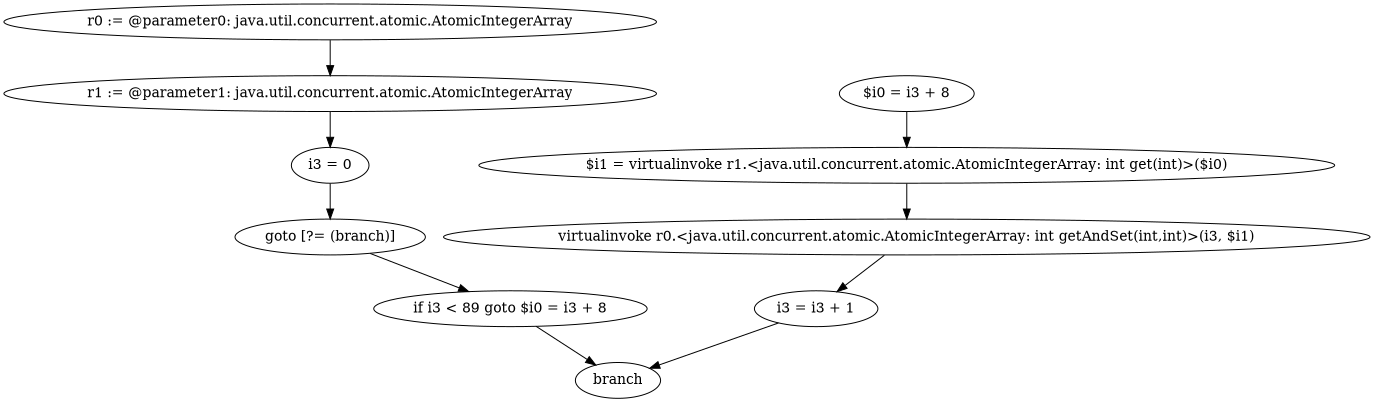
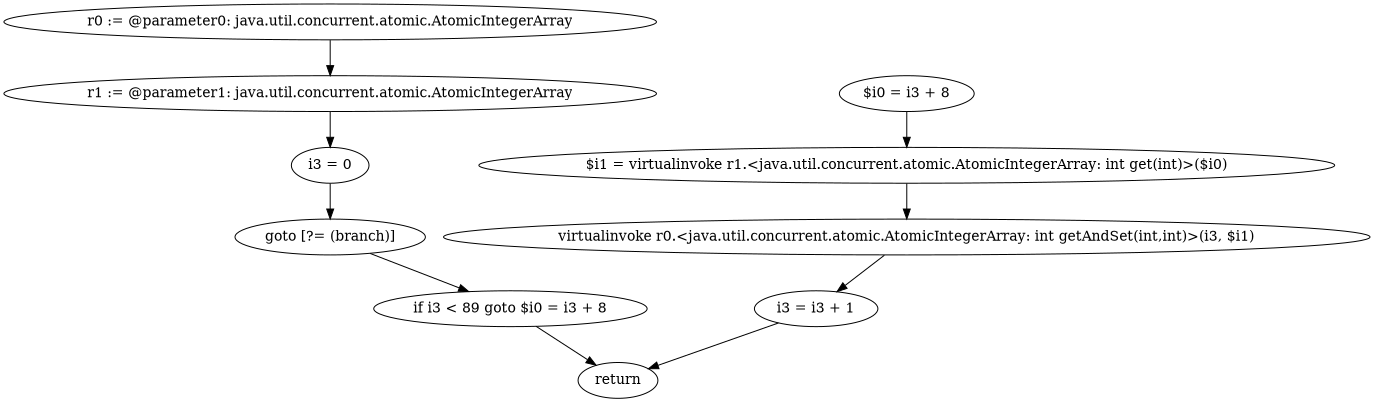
node "branch": label "branch" -> "return"
